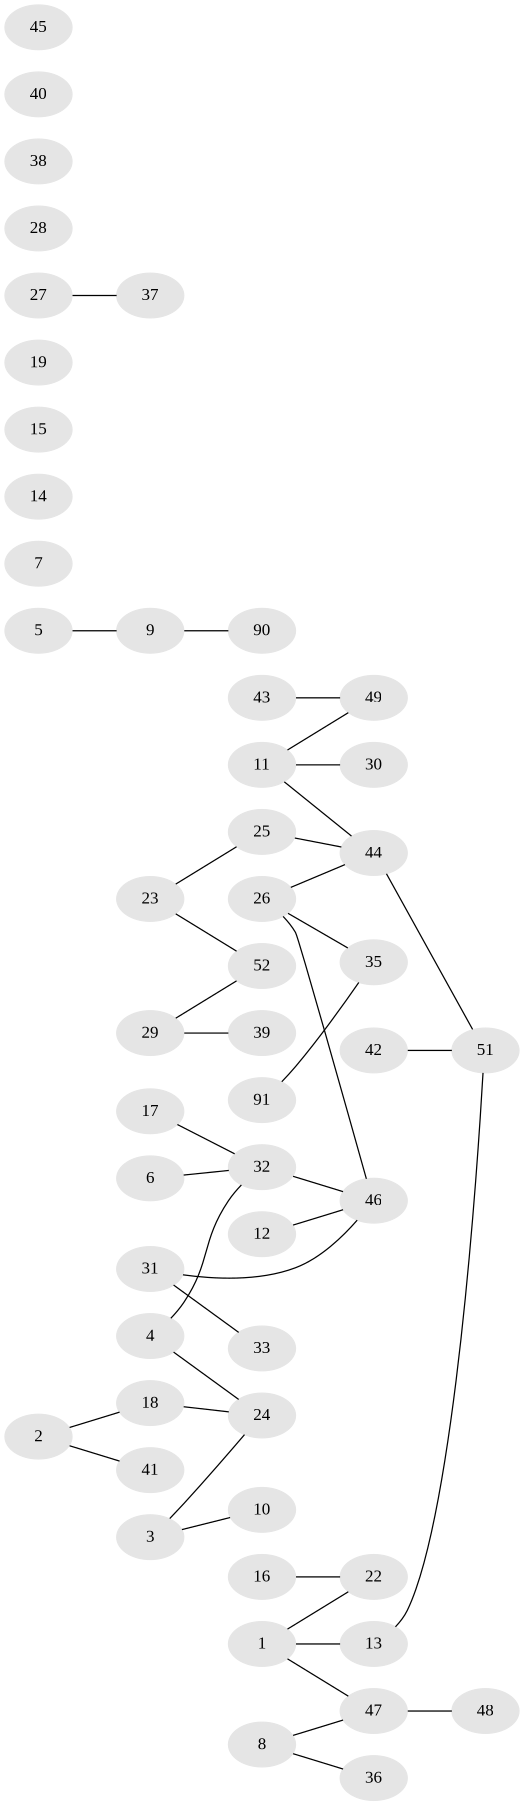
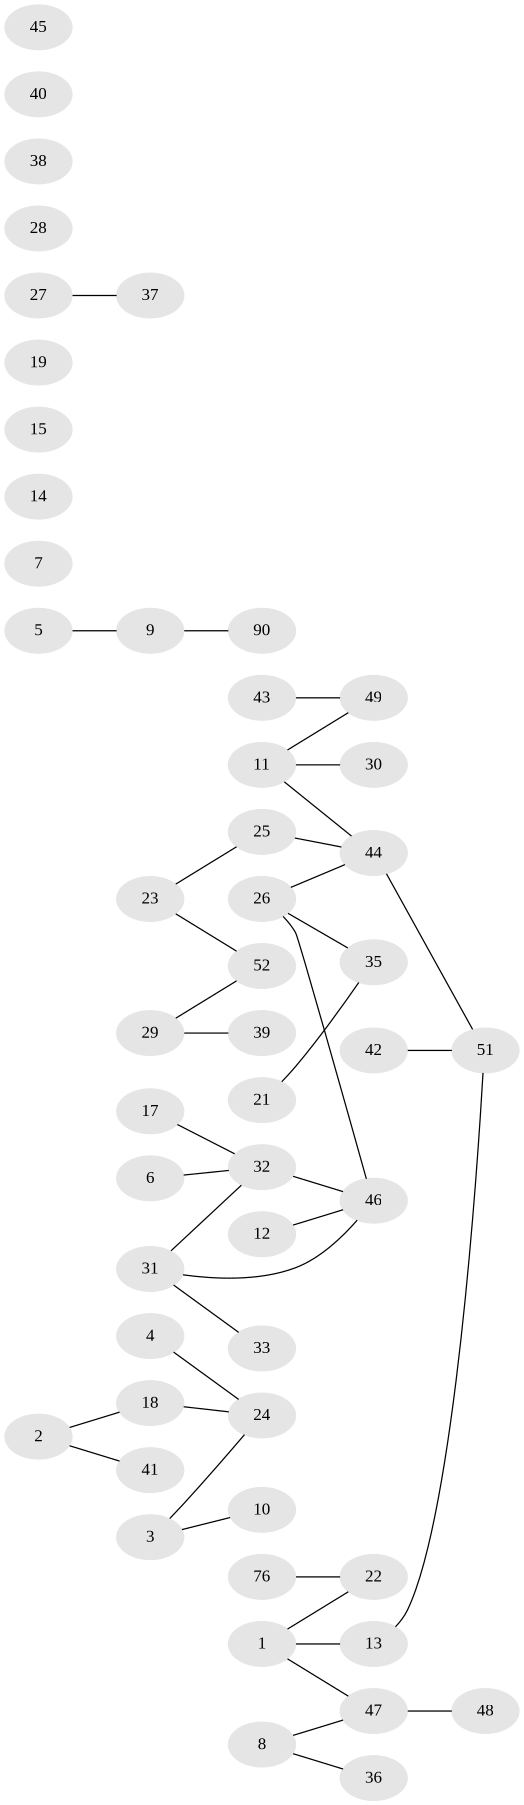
node "91": label "91" -> "21"
edge "32" -- "4": now "32" -- "31"
node "16": label "16" -> "76"
